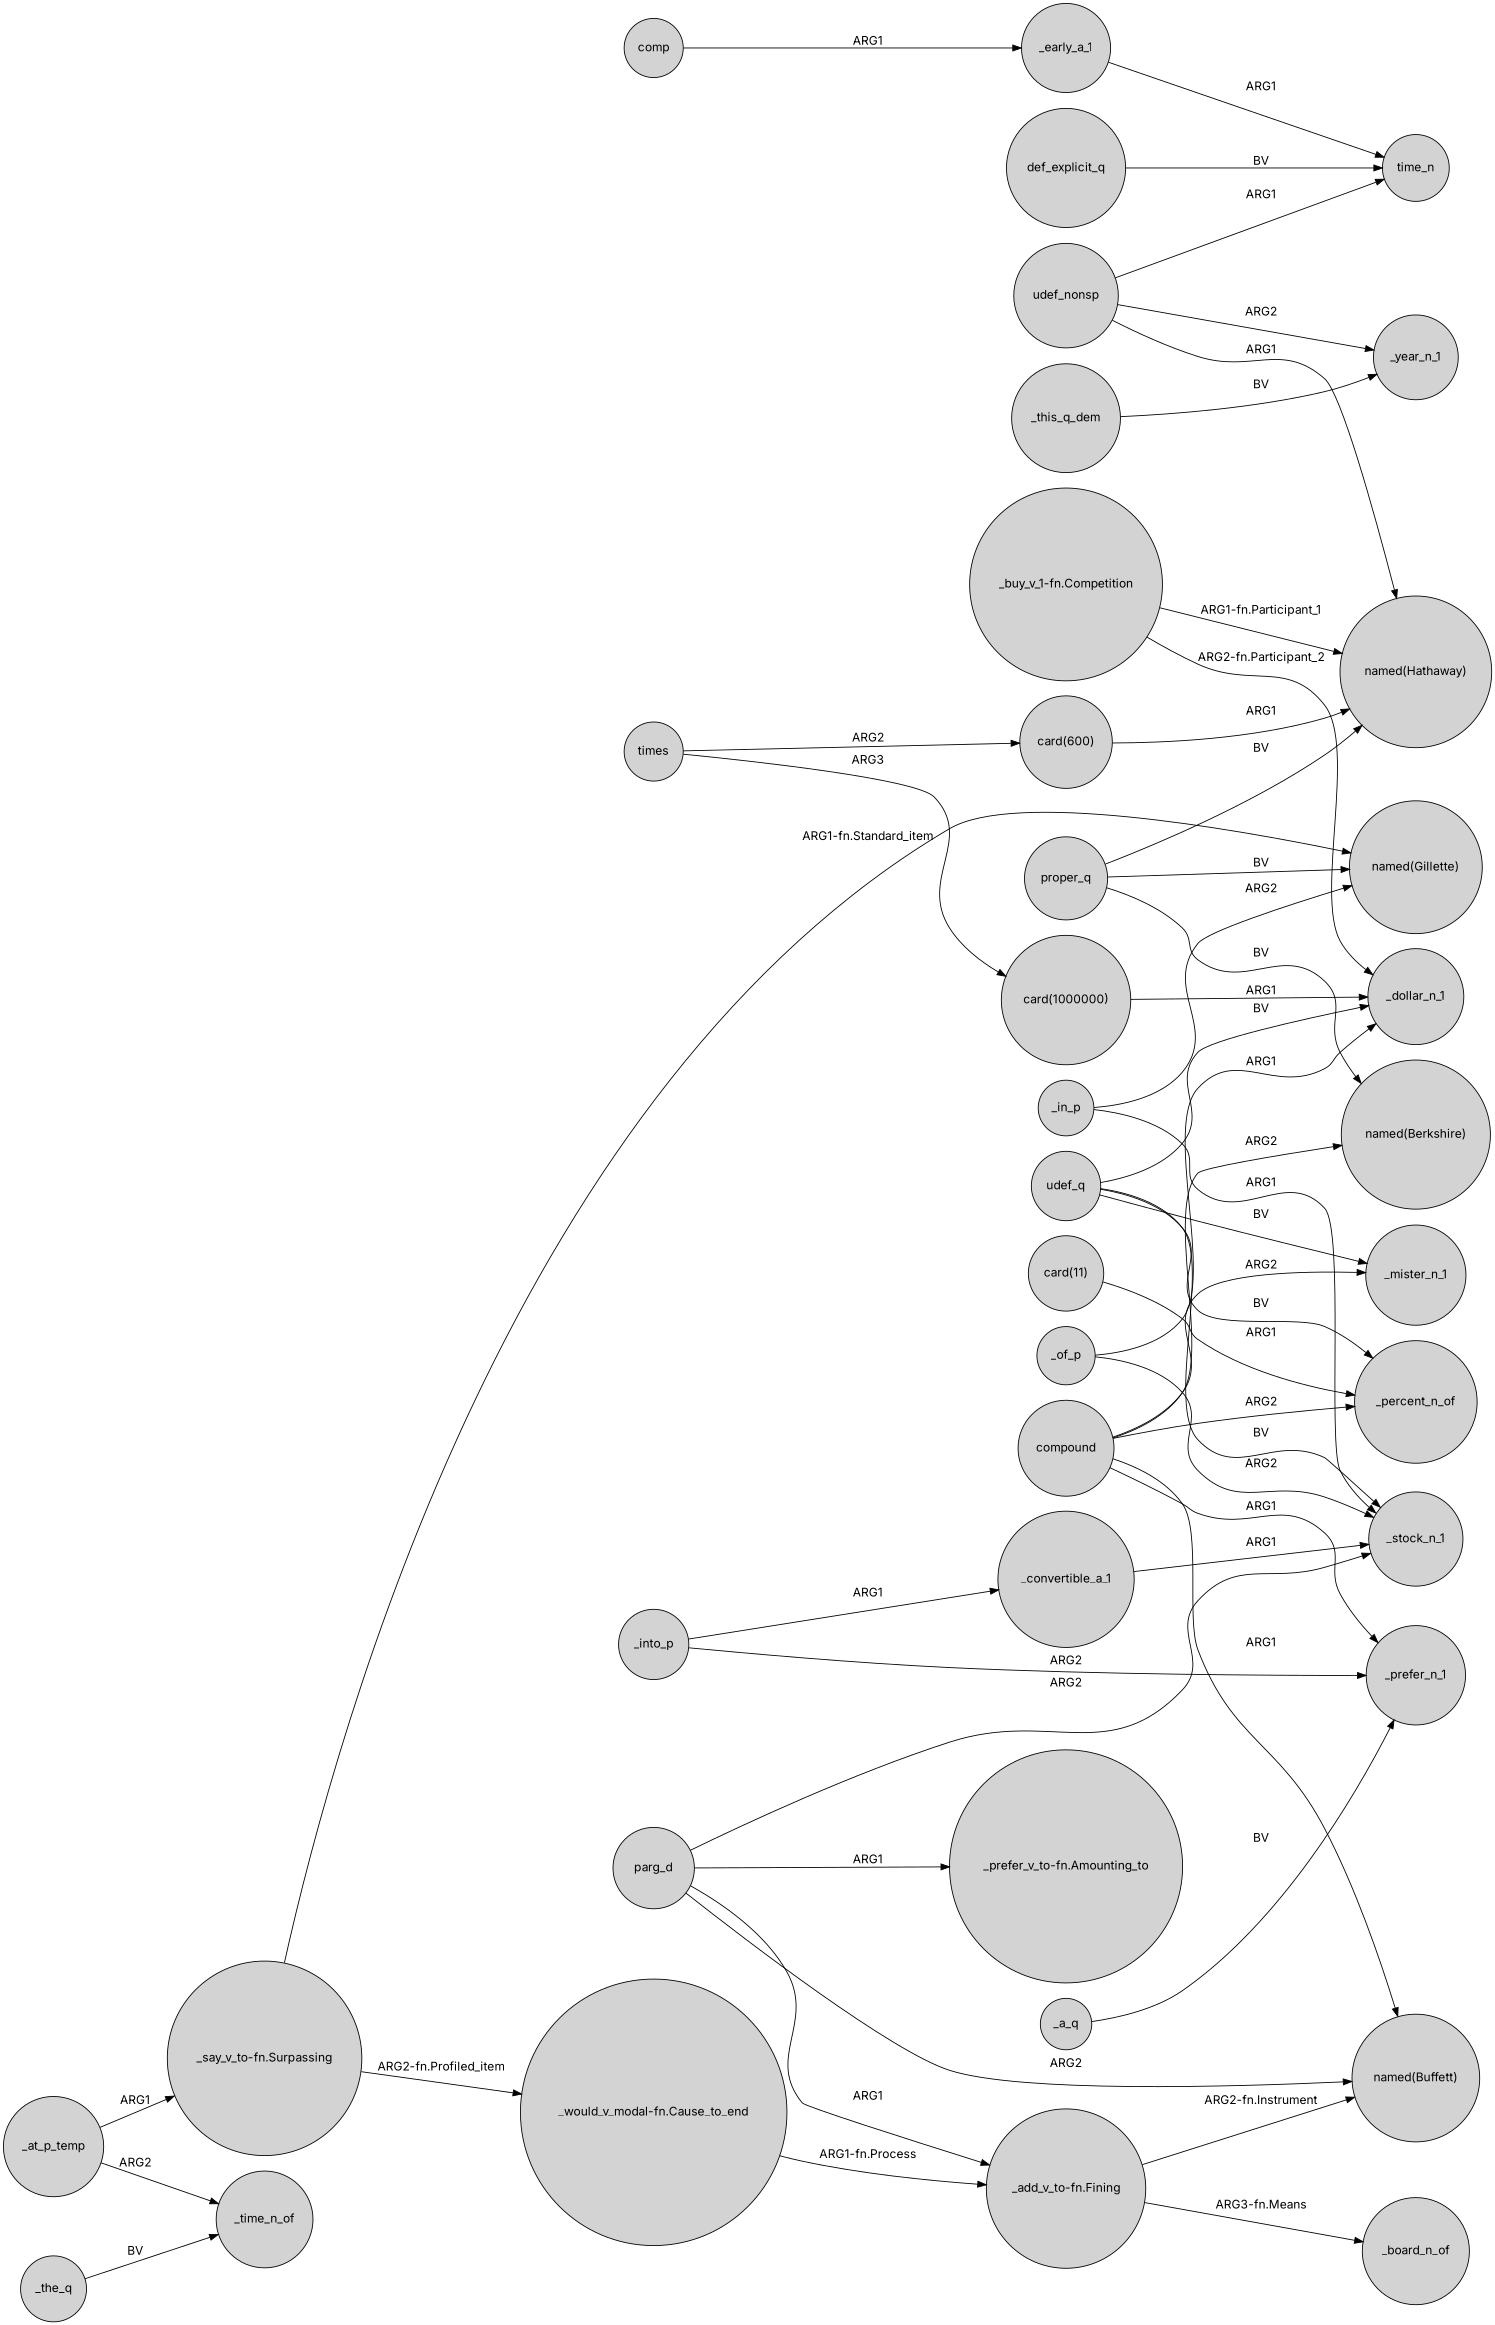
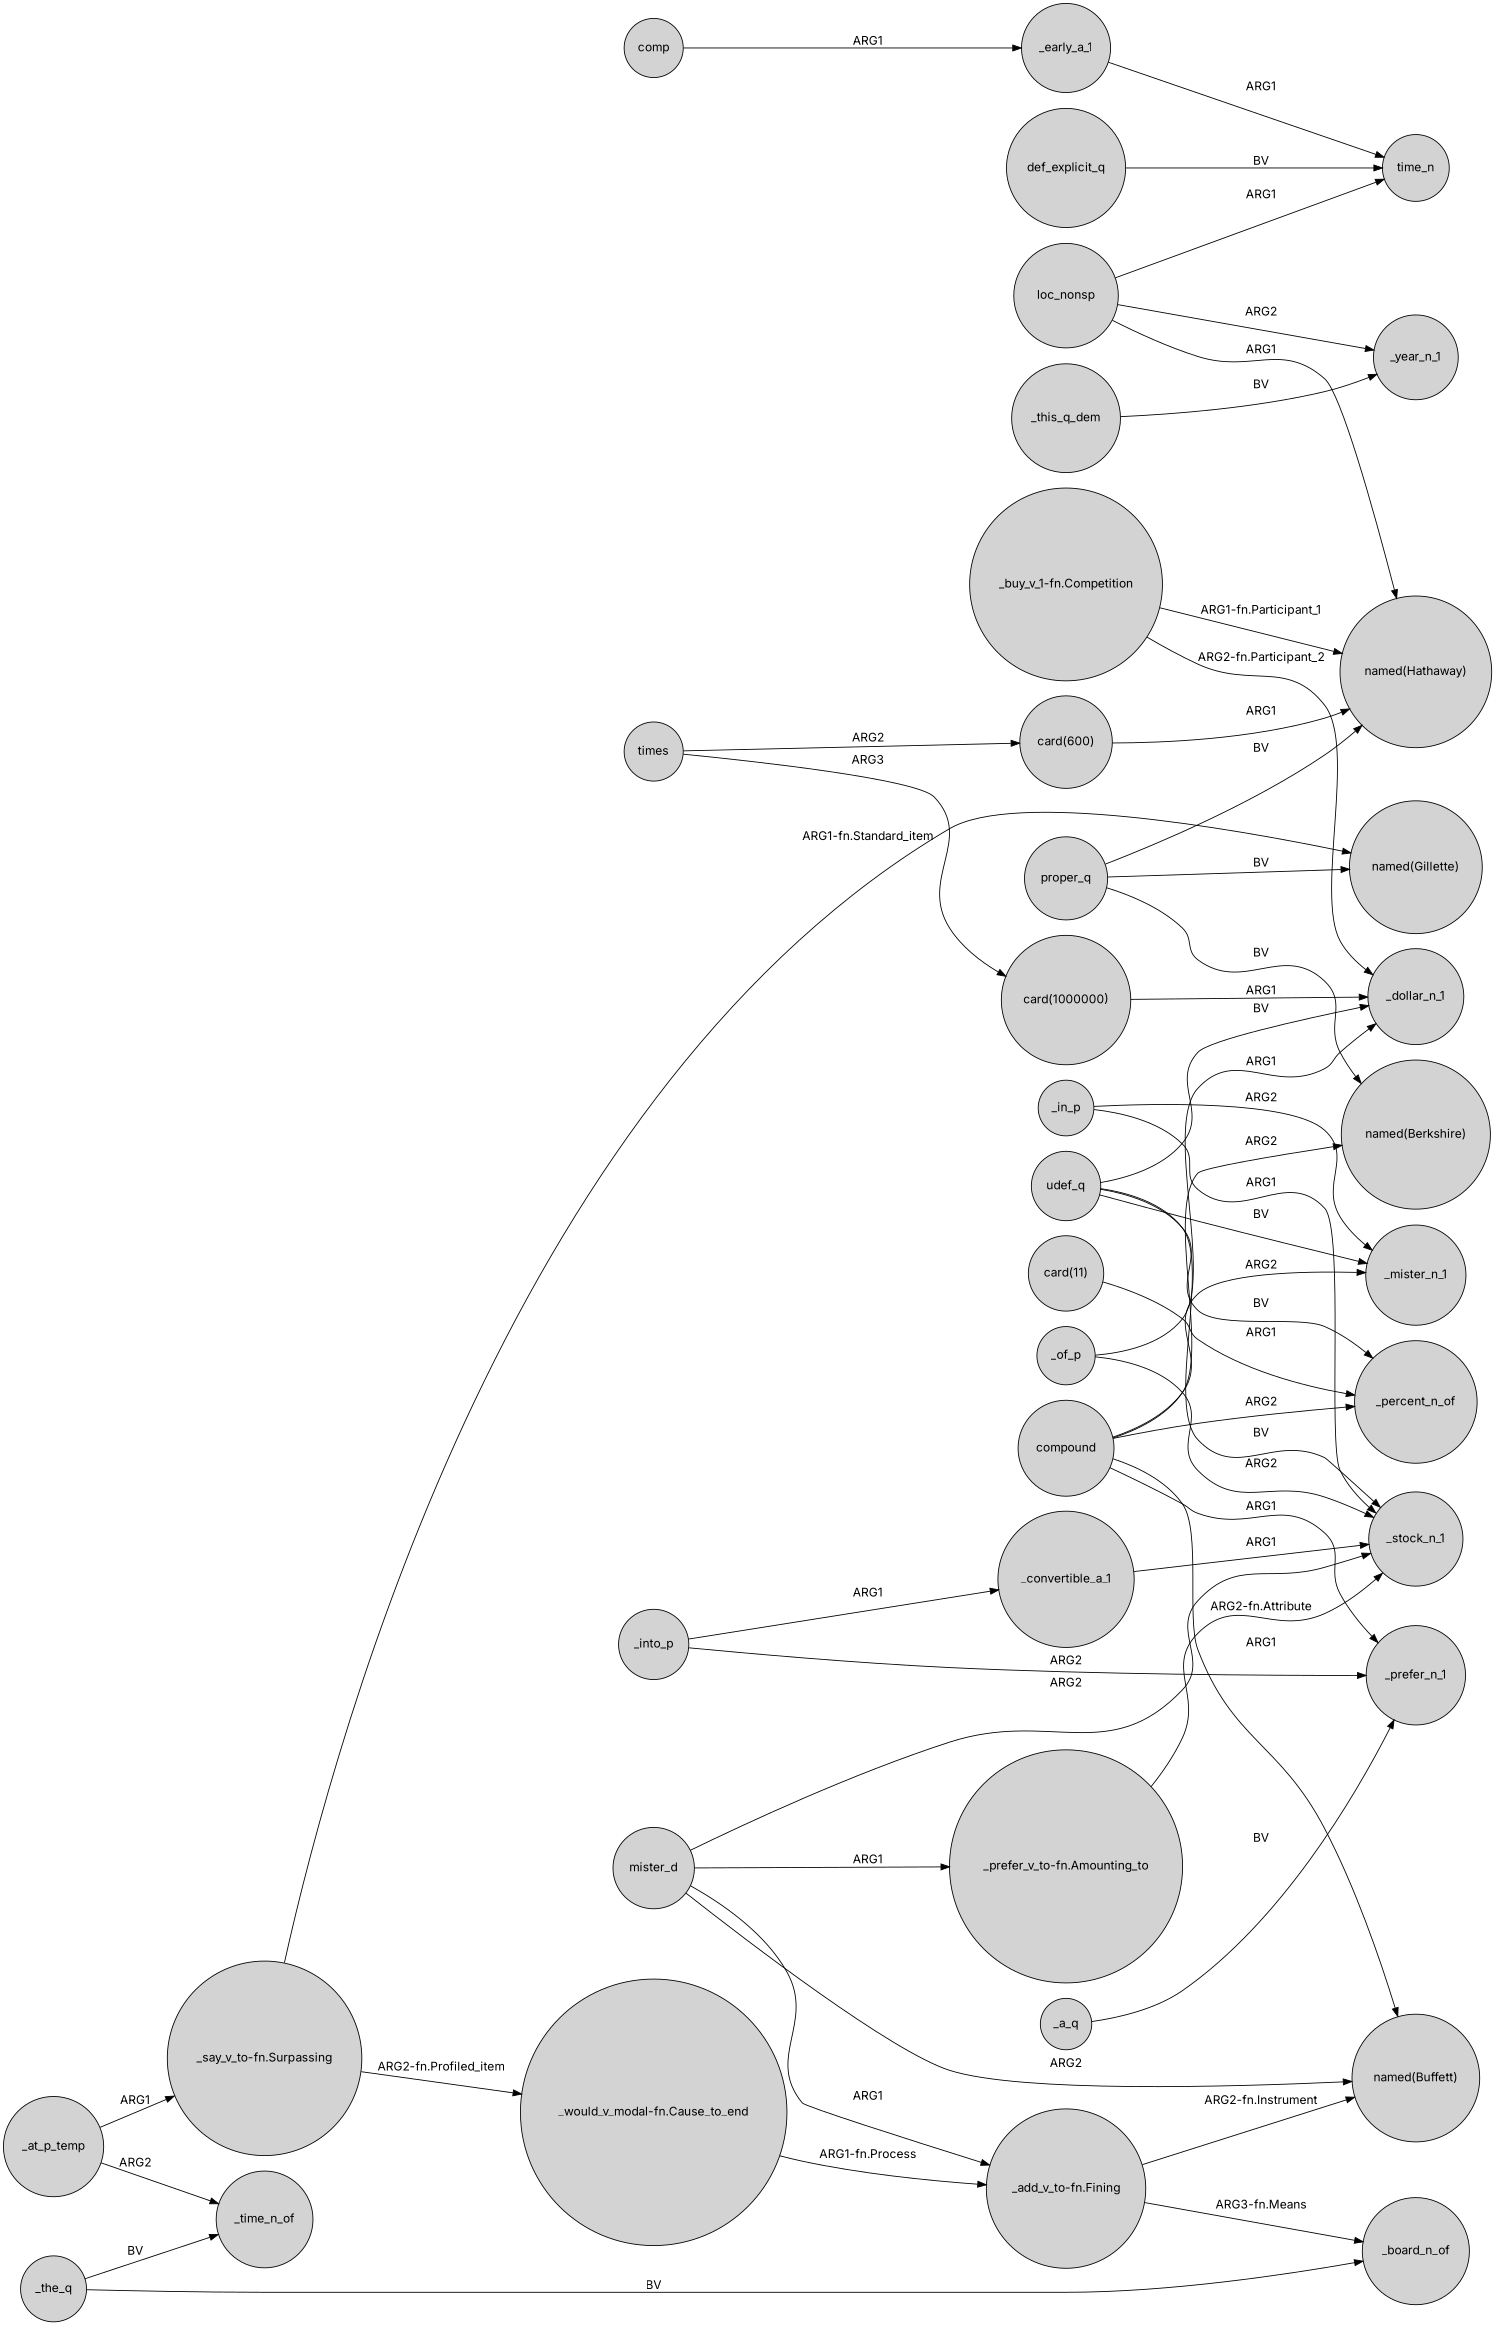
node "udef_nonsp": label "udef_nonsp" -> "loc_nonsp"
edge "_in_p" -> "named(Gillette)": now "_in_p" -> "_mister_n_1"
edge "_prefer_v_to-fn.Amounting_to" -> "_stock_n_1": added, label "ARG2-fn.Attribute"
node "parg_d": label "parg_d" -> "mister_d"
edge "_the_q" -> "_board_n_of": added, label "BV"
